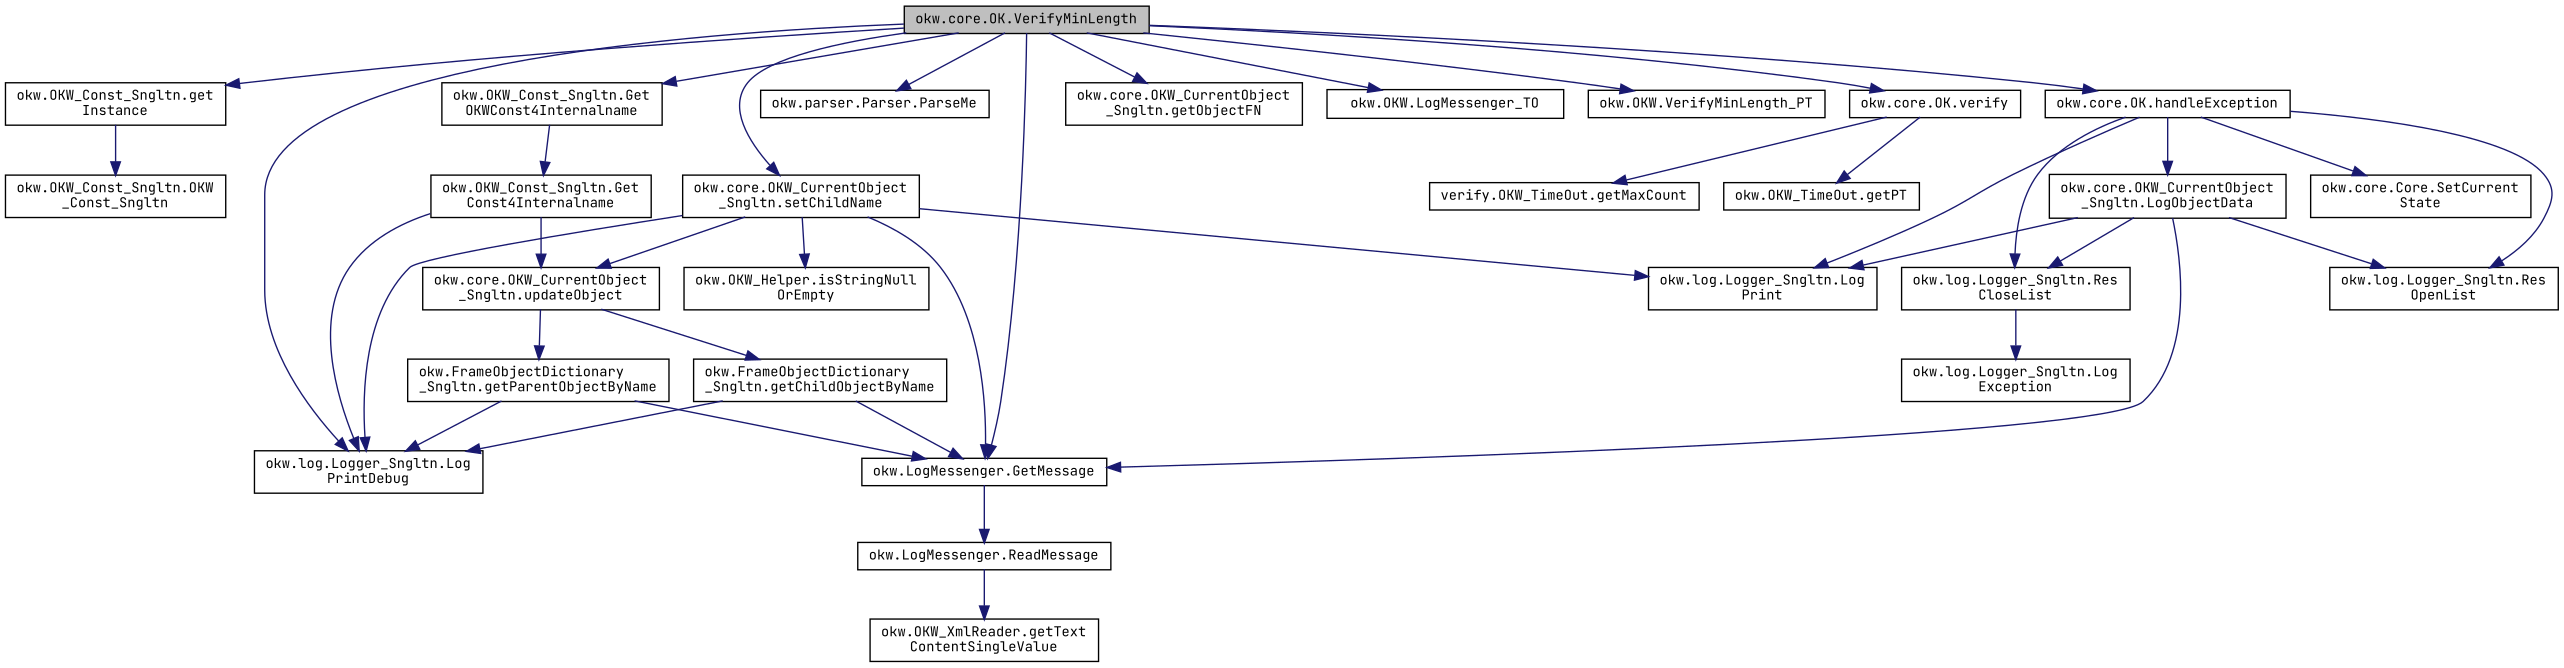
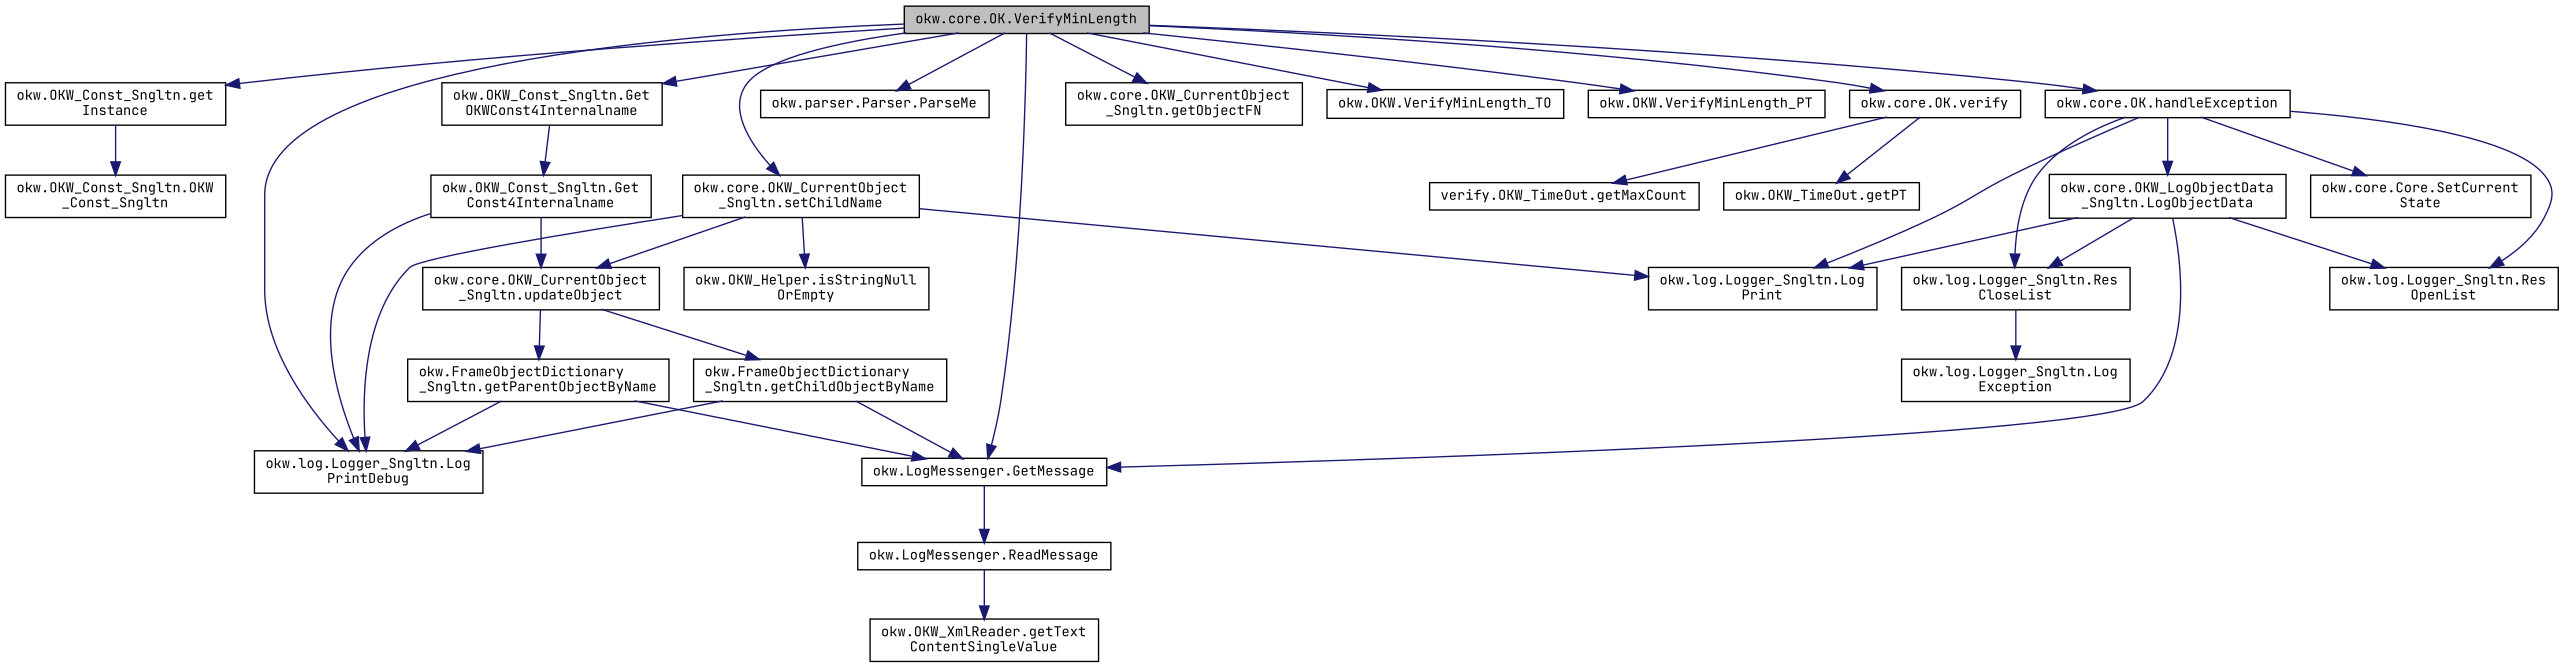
node "okw.OKW.LogMessenger_TO": label "okw.OKW.LogMessenger_TO" -> "okw.OKW.VerifyMinLength_TO"
node "okw.core.OKW_CurrentObject _Sngltn.LogObjectData": label "okw.core.OKW_CurrentObject _Sngltn.LogObjectData" -> "okw.core.OKW_LogObjectData _Sngltn.LogObjectData"
edge "okw.core.OKW_CurrentObject _Sngltn.setChildName" -> "okw.LogMessenger.GetMessage": removed
